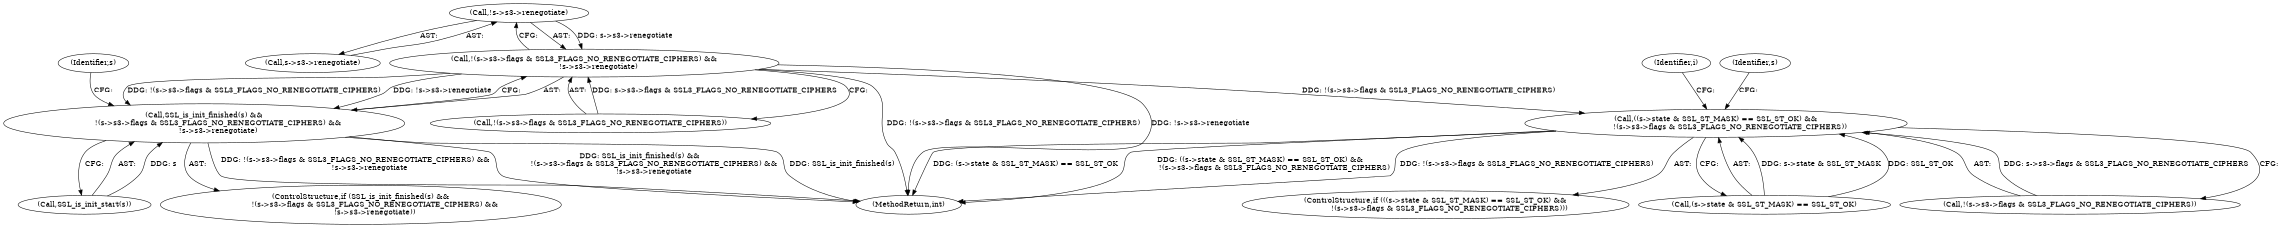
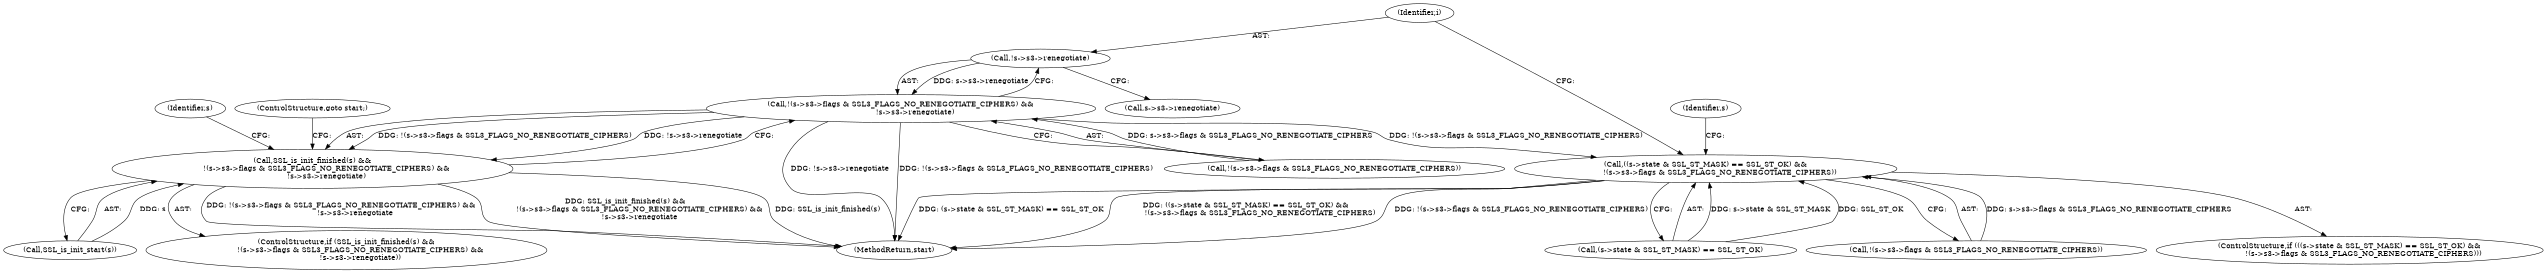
edge "(Call,!s->s3->renegotiate)" -> "(Call,s->s3->renegotiate)": label "AST: " -> "CFG: "
edge "(Call,s->s3->renegotiate)" -> "(Call,!s->s3->renegotiate)": now "(Identifier,i)" -> "(Call,!s->s3->renegotiate)"
node "(ControlStructure,goto start;)": added
node "(MethodReturn,int)": label "(MethodReturn,int)" -> "(MethodReturn,start)"
